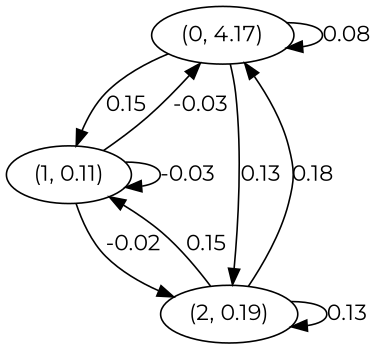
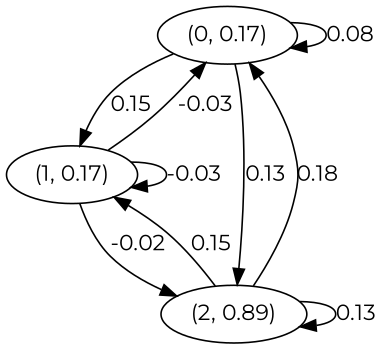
node "(0, 4.17)": label "(0, 4.17)" -> "(0, 0.17)"
node "(1, 0.11)": label "(1, 0.11)" -> "(1, 0.17)"
node "(2, 0.19)": label "(2, 0.19)" -> "(2, 0.89)"
